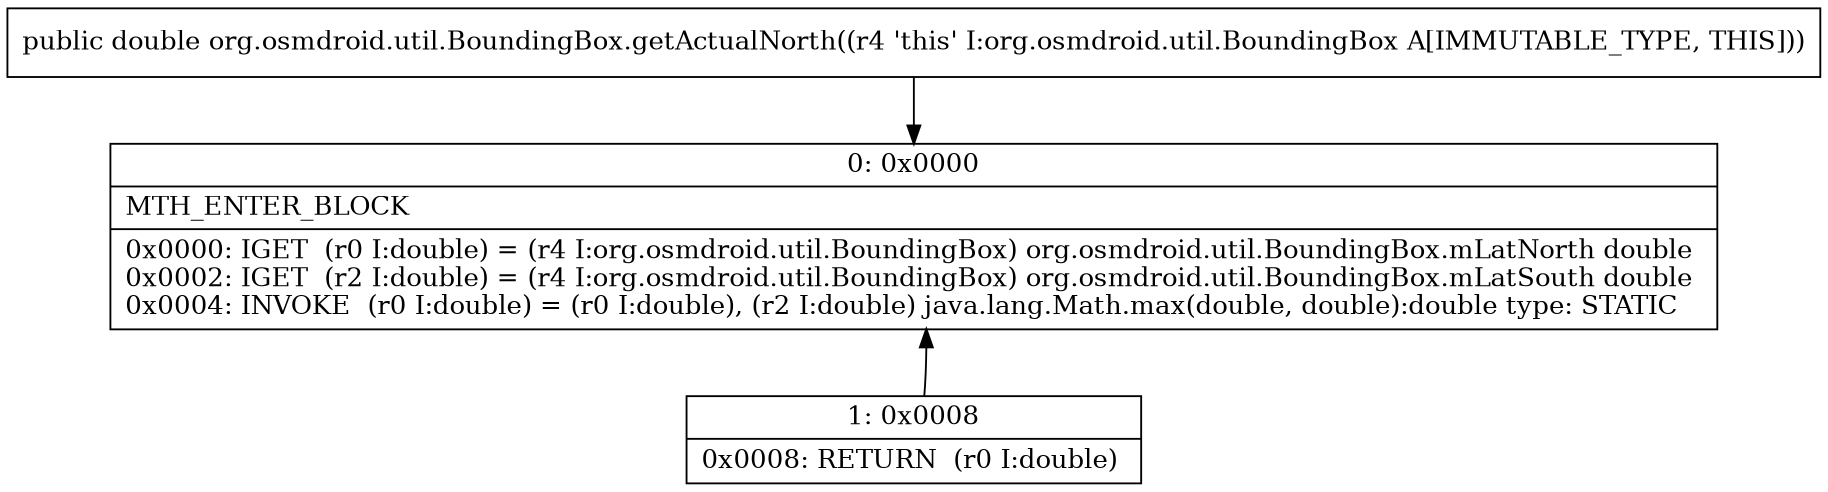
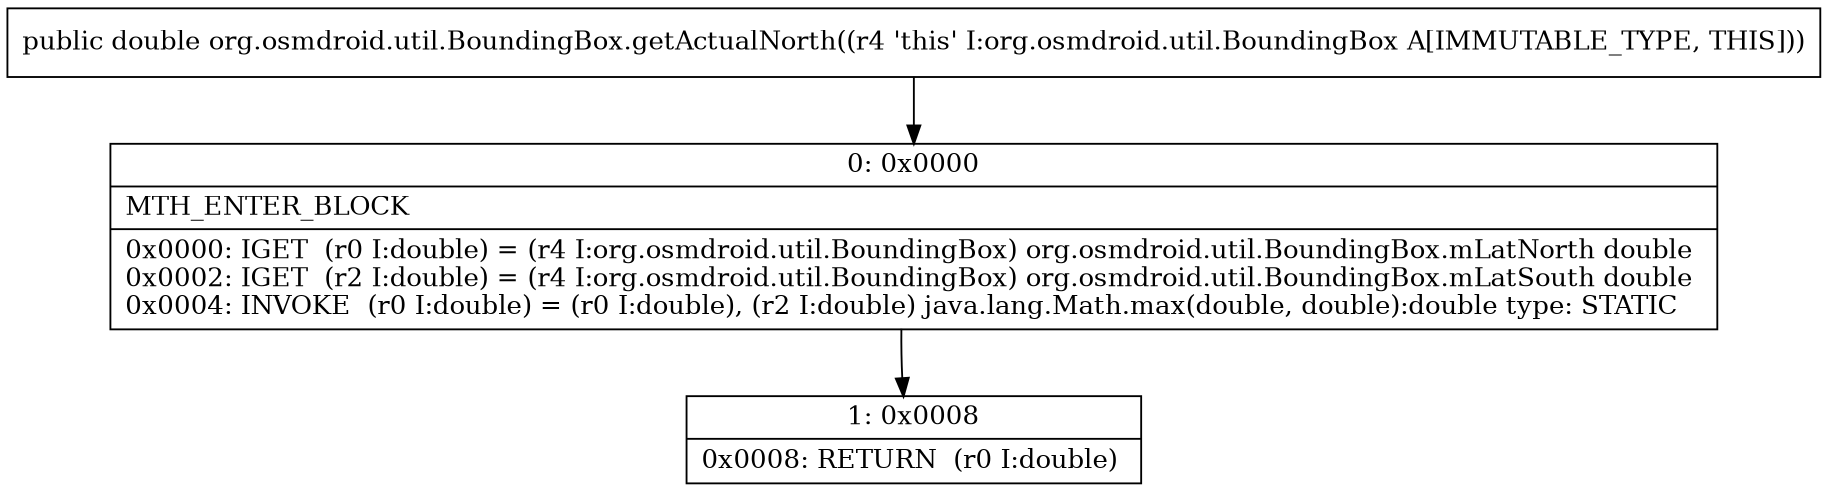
edge "1: 0x0008" -> "0: 0x0000": reversed
